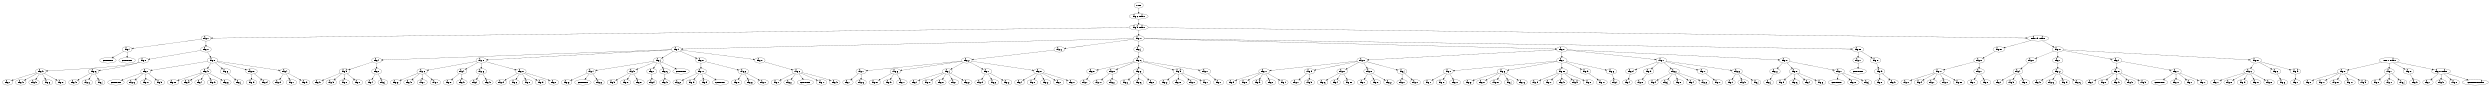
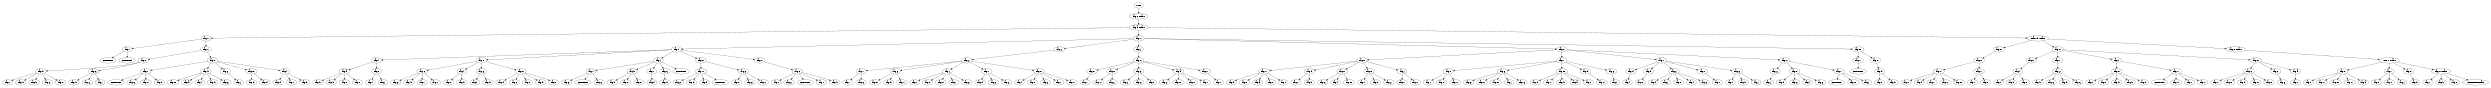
node "tag n :start": added
